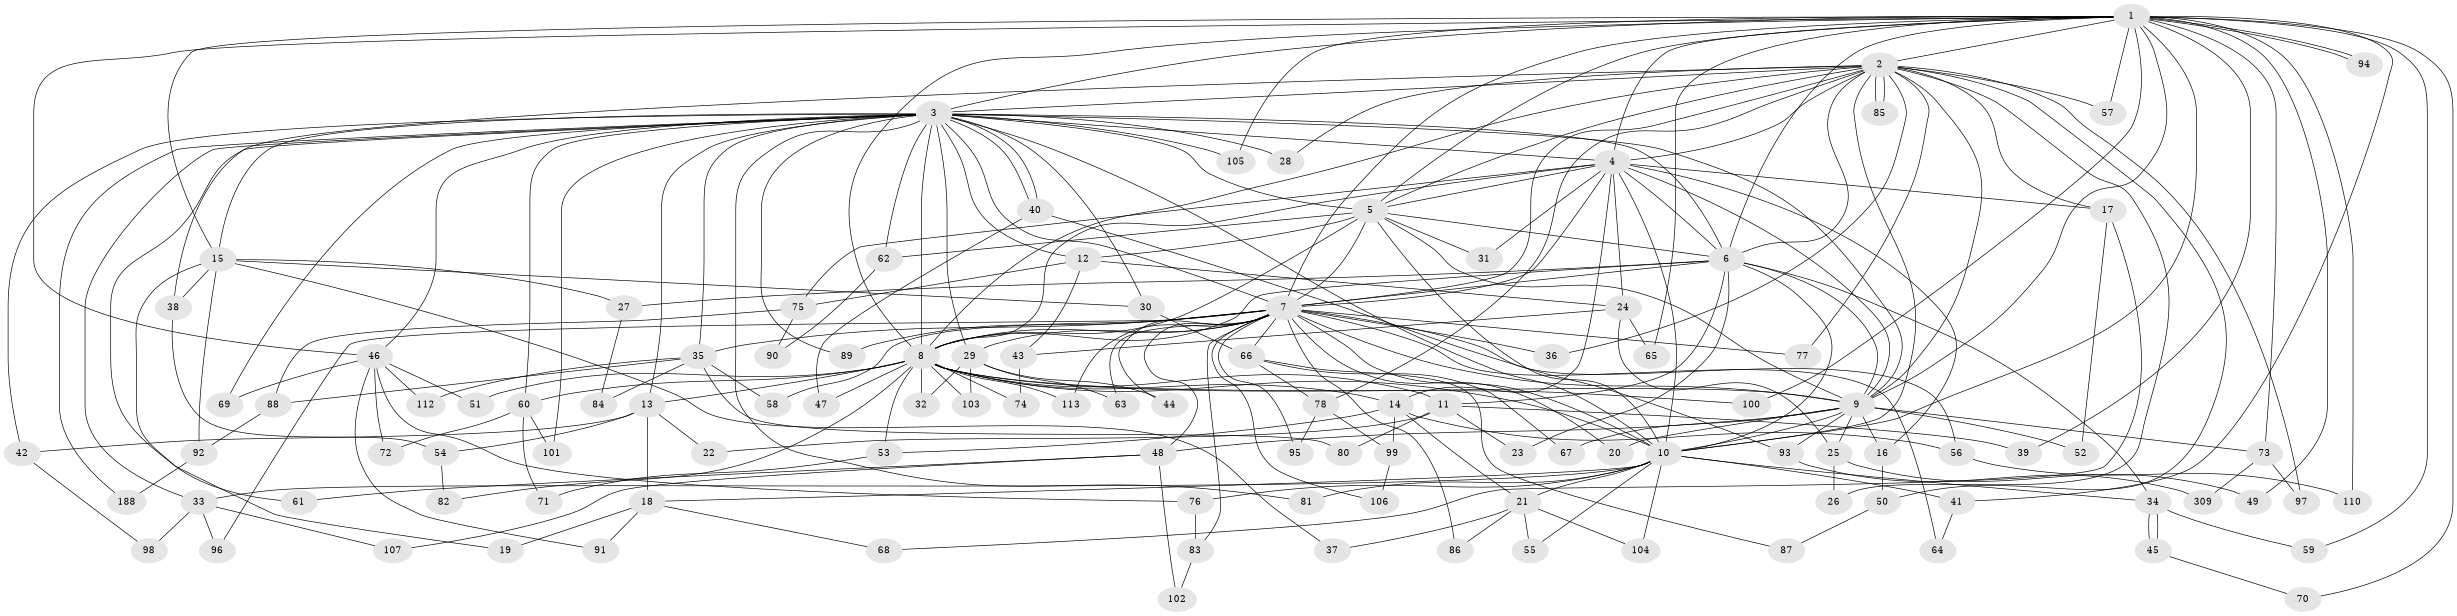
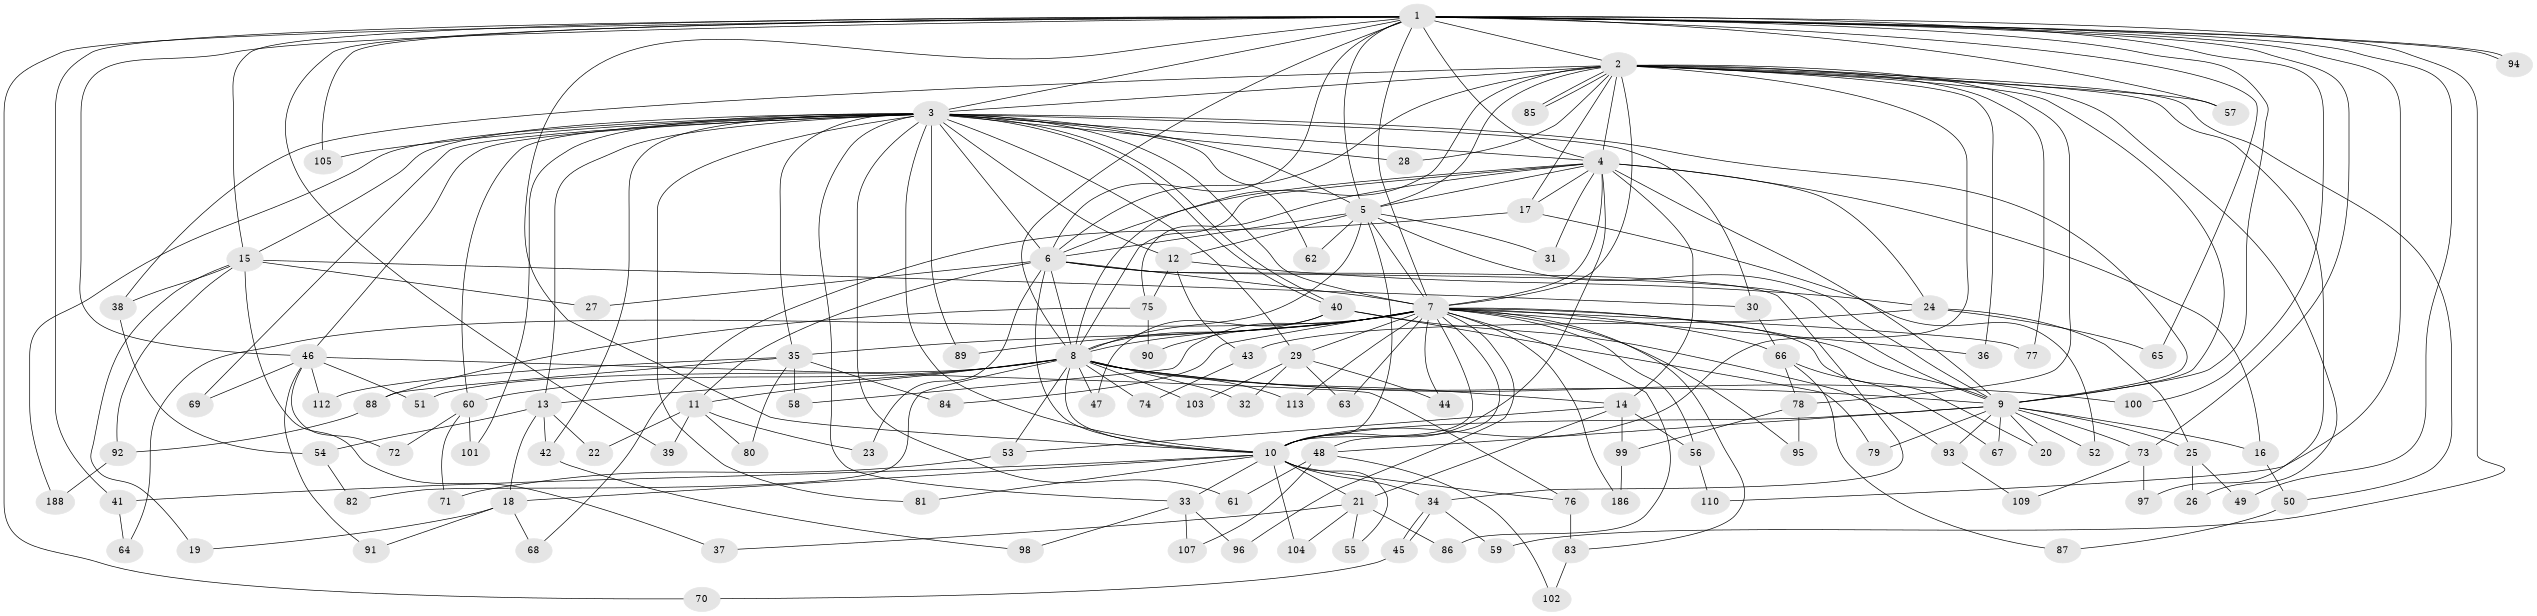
edge "3" -- "8": now "40" -- "8"
edge "62" -- "90": now "7" -- "90"
edge "27" -- "84": now "7" -- "84"
node "79": added
node "106": label "106" -> "186"
node "309": label "309" -> "109"
